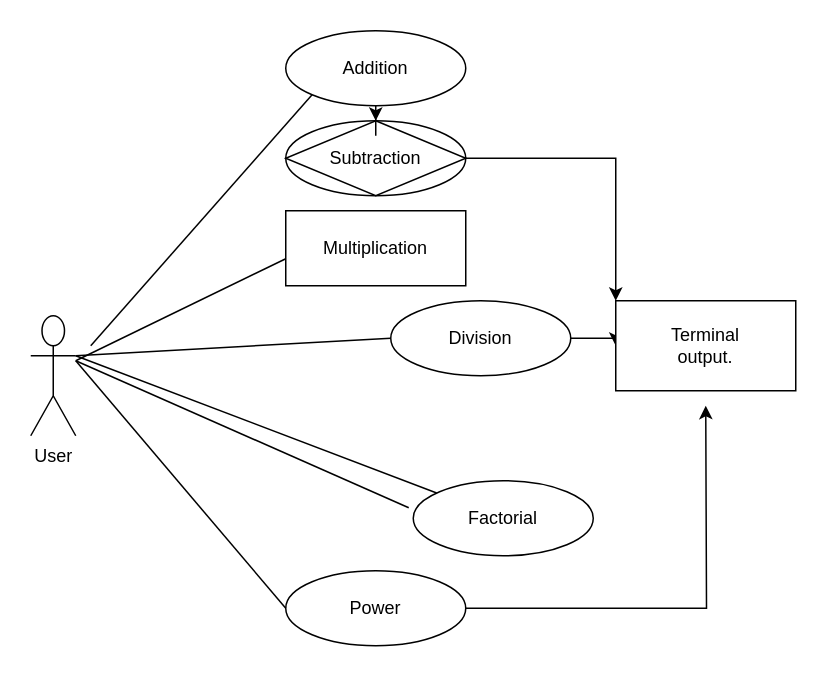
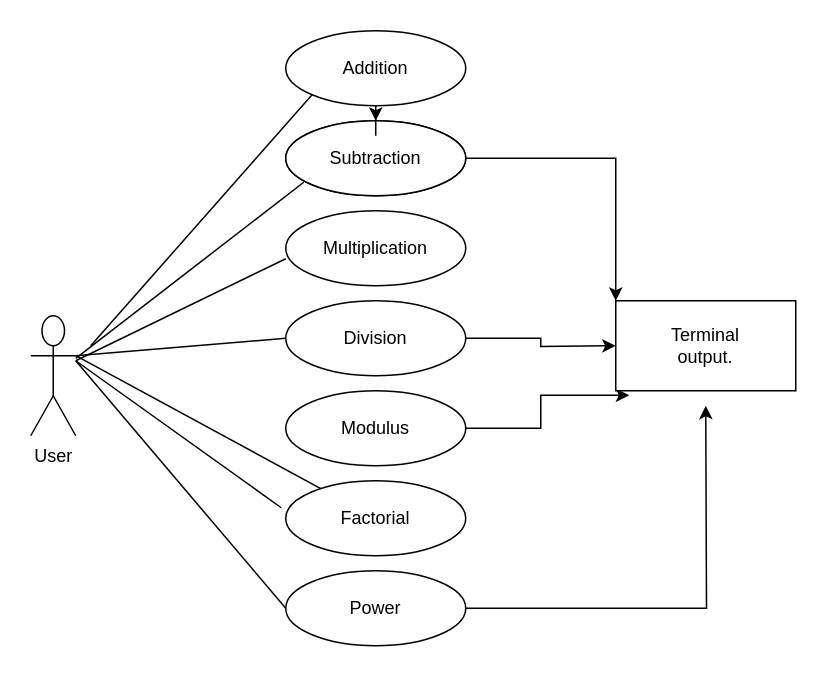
node "Subtraction": shape diamond -> ellipse
node "Multiplication": shape rectangle -> ellipse
edge "Subtraction" -- "User": added
node "Division": moved (481, 338) -> (376, 338)
edge "Modulus" -> "Terminal output.": added
node "Modulus": added
node "Factorial": moved (503, 518) -> (376, 518)
